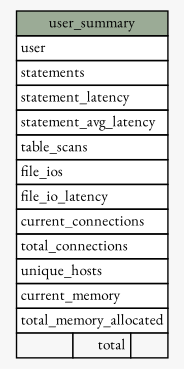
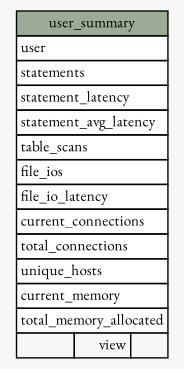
node "user_summary": text "total" -> "view"
